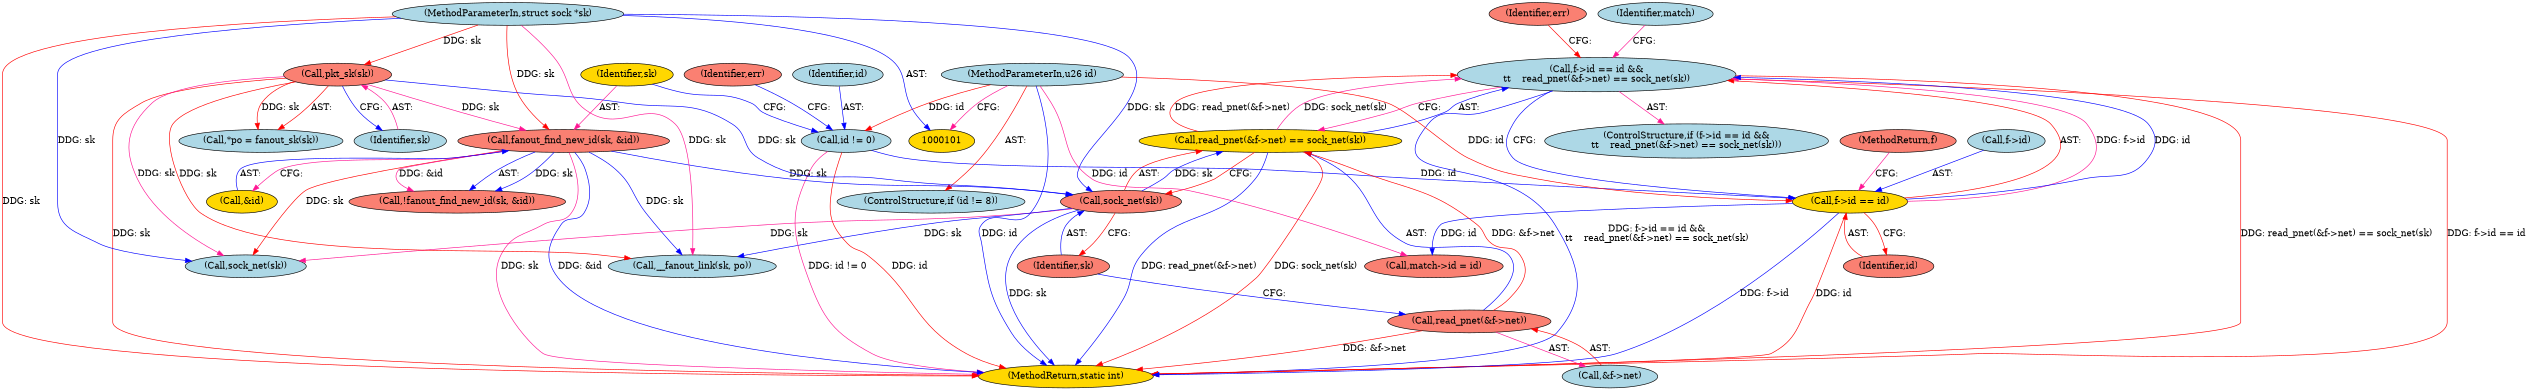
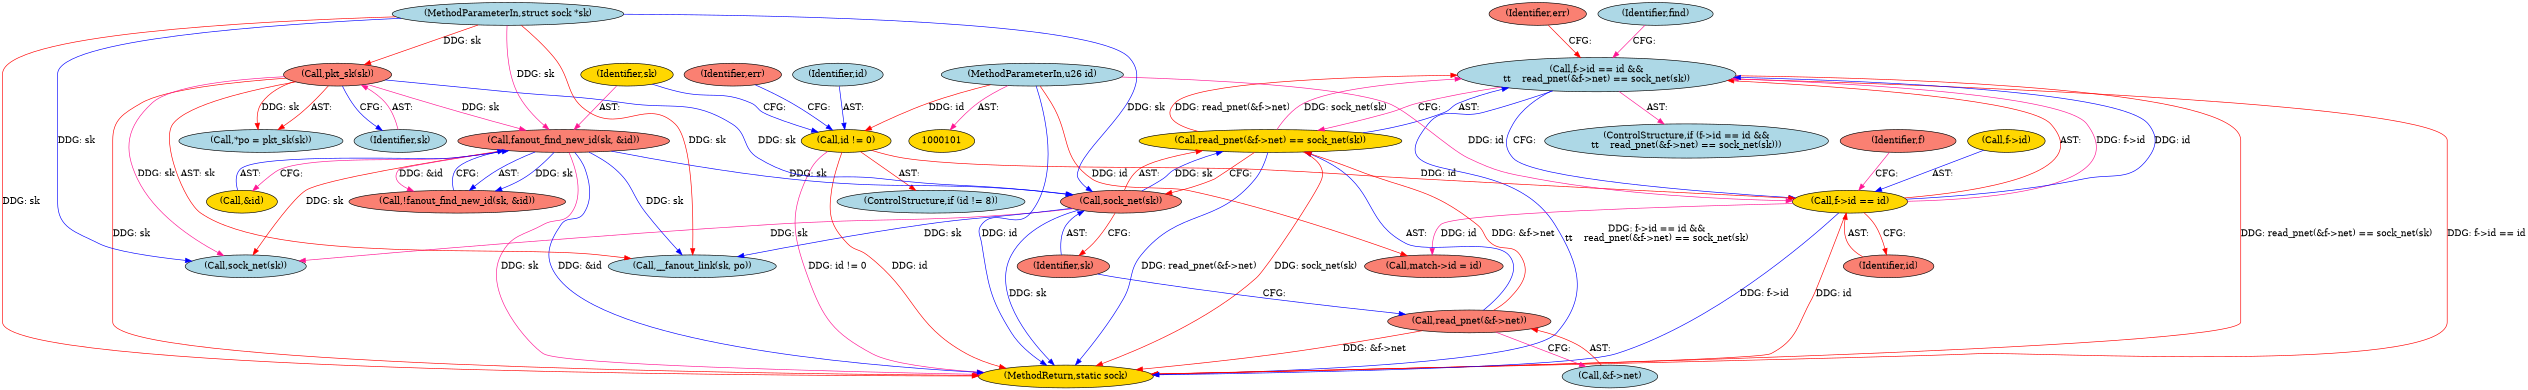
node "(Identifier,match)": label "(Identifier,match)" -> "(Identifier,find)"
edge "(MethodParameterIn,struct sock *sk)" -> "1000101": removed, label "AST:"
edge "(MethodParameterIn,struct sock *sk)" -> "(Call,fanout_find_new_id(sk, &id))": color red -> deeppink
edge "(MethodParameterIn,u26 id)" -> "1000101": label "CFG: " -> "AST: "
edge "(MethodParameterIn,struct sock *sk)" -> "(Call,__fanout_link(sk, po))": color deeppink -> red
edge "(MethodParameterIn,u26 id)" -> "(ControlStructure,if (id != 8))": now "(Call,id != 0)" -> "(ControlStructure,if (id != 8))"
node "(Call,*po = fanout_sk(sk))": label "(Call,*po = fanout_sk(sk))" -> "(Call,*po = pkt_sk(sk))"
node "(Call,id != 0)": fillcolor lightblue -> gold
node "(MethodReturn,f)": label "(MethodReturn,f)" -> "(Identifier,f)"
node "(Call,f->id)": fillcolor lightblue -> gold
edge "(MethodParameterIn,u26 id)" -> "(Call,f->id == id)": color red -> deeppink
edge "(Call,!fanout_find_new_id(sk, &id))" -> "(Call,fanout_find_new_id(sk, &id))": added, label "CFG:"
edge "(Call,id != 0)" -> "(Call,f->id == id)": color blue -> red
edge "(Call,pkt_sk(sk))" -> "(Call,__fanout_link(sk, po))": label "DDG: sk" -> "AST: sk"
edge "(MethodParameterIn,u26 id)" -> "(Call,match->id = id)": color deeppink -> red
edge "(Call,f->id == id)" -> "(Call,match->id = id)": color blue -> deeppink
edge "(Call,read_pnet(&f->net))" -> "(Call,&f->net)": label "AST: " -> "CFG: "
node "(MethodReturn,static int)": label "(MethodReturn,static int)" -> "(MethodReturn,static sock)"
